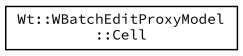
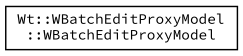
node "Wt::WBatchEditProxyModel ::Cell": label "Wt::WBatchEditProxyModel ::Cell" -> "Wt::WBatchEditProxyModel ::WBatchEditProxyModel"
